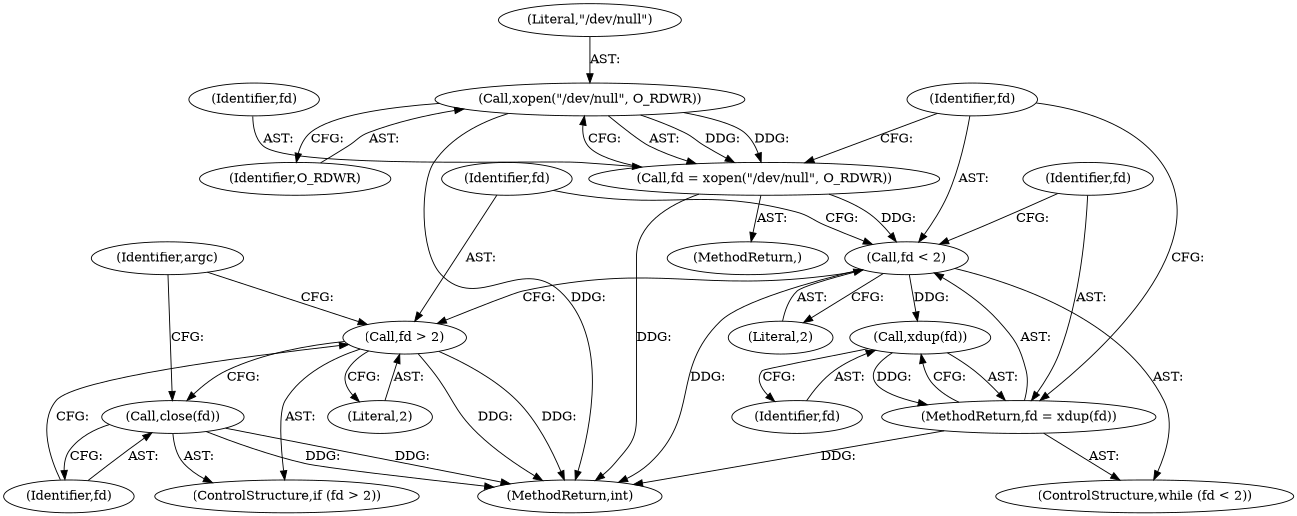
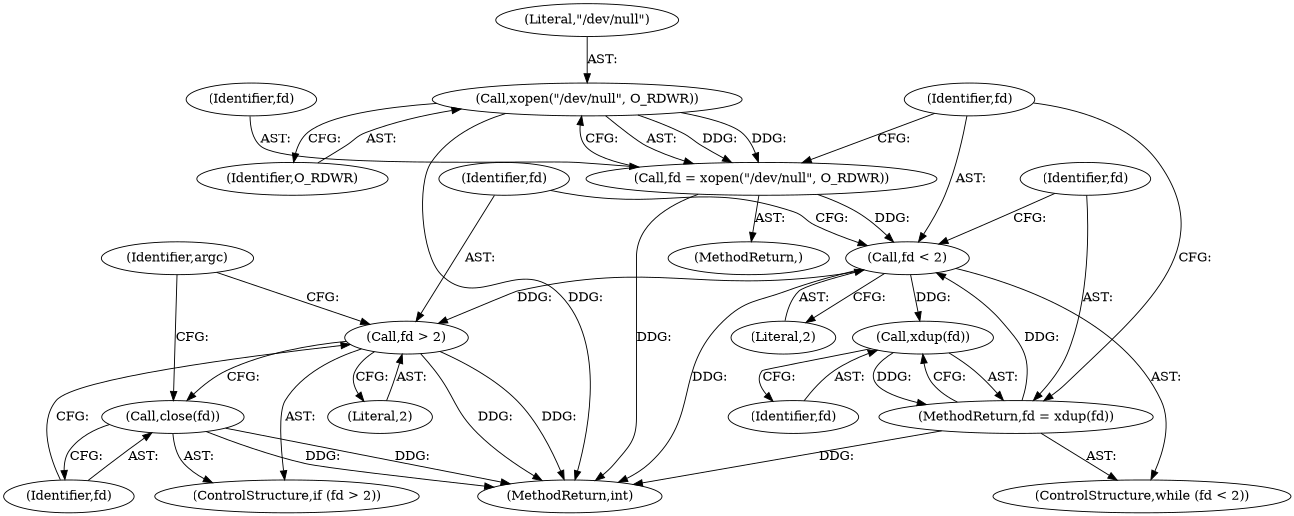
edge "(Call,fd < 2)" -> "(Call,fd > 2)": label "CFG: " -> "DDG: "
edge "(MethodReturn,fd = xdup(fd))" -> "(Call,fd < 2)": label "AST: " -> "DDG: "
